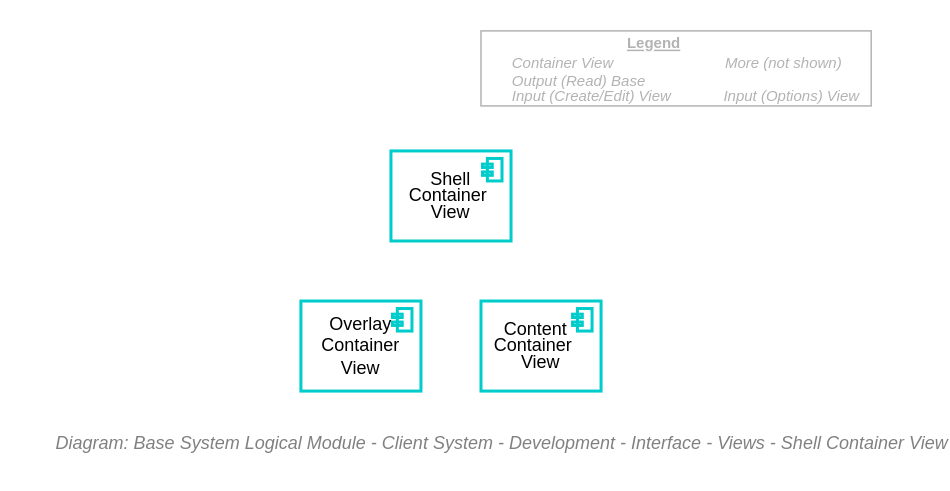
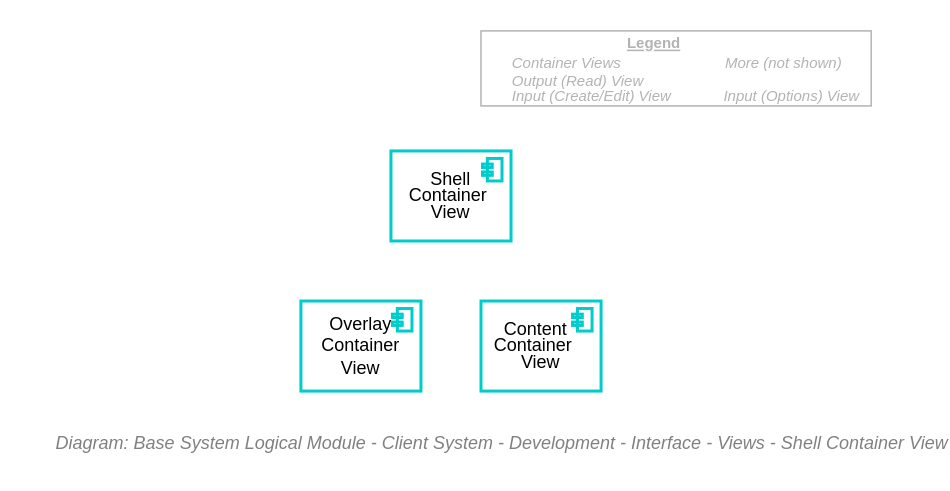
node "Container View": label "Container View" -> "Container Views"
node "Output (Read) Base": label "Output (Read) Base" -> "Output (Read) View"
